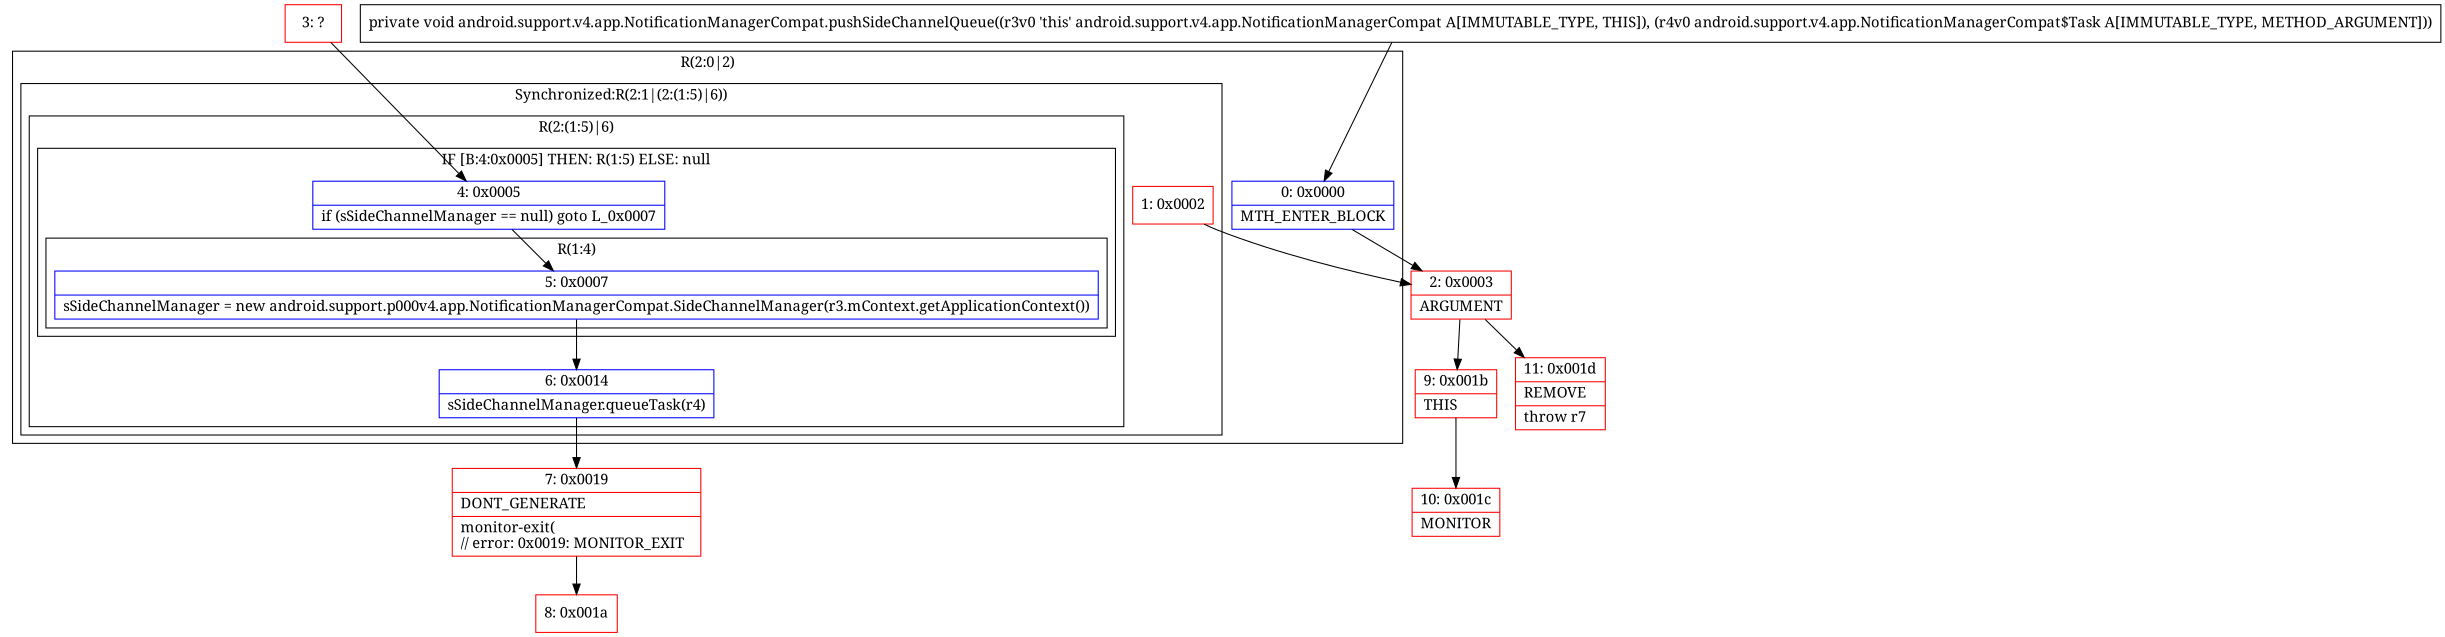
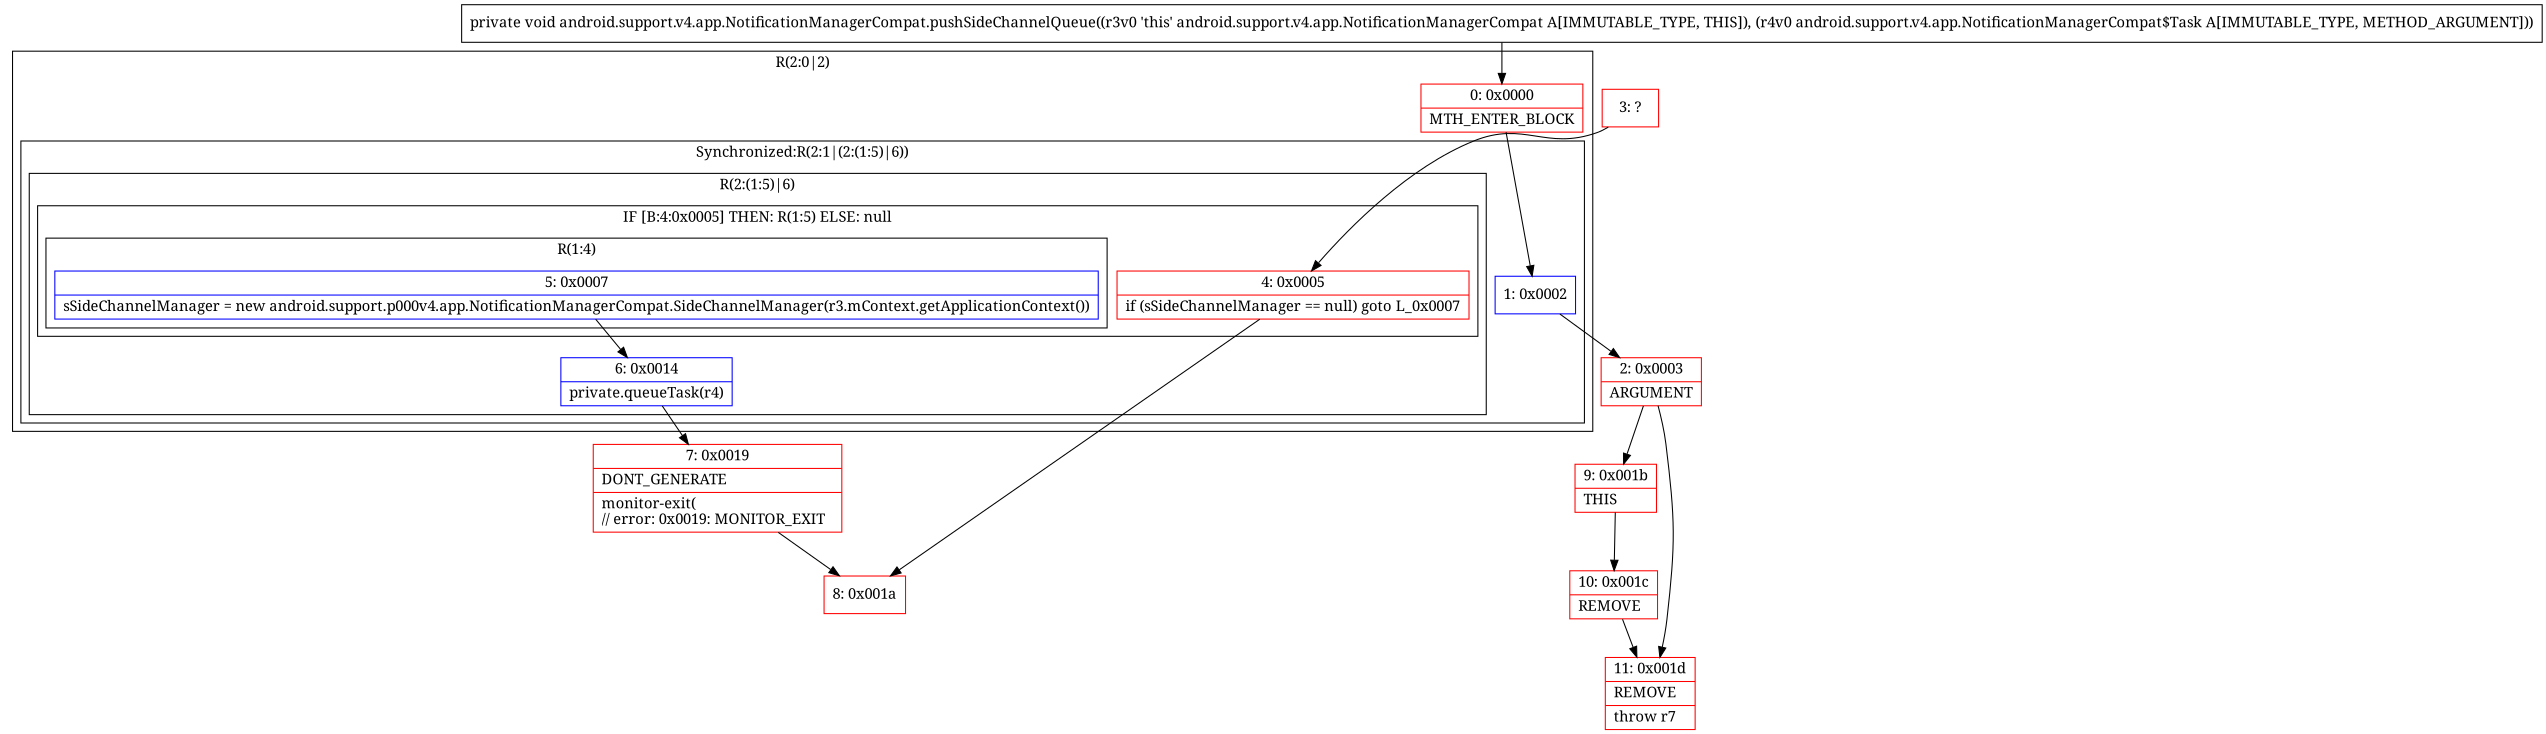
node "4: 0x0005": color blue -> red
node "1: 0x0002": color red -> blue
node "0: 0x0000": color blue -> red
edge "4: 0x0005" -> "5: 0x0007": now "4: 0x0005" -> "8: 0x001a"
edge "0: 0x0000" -> "2: 0x0003": now "0: 0x0000" -> "1: 0x0002"
node "6: 0x0014": text "sSideChannelManager.queueTask(r4)" -> "private.queueTask(r4)"
node "10: 0x001c": text "MONITOR" -> "REMOVE"
edge "10: 0x001c" -> "11: 0x001d": added
